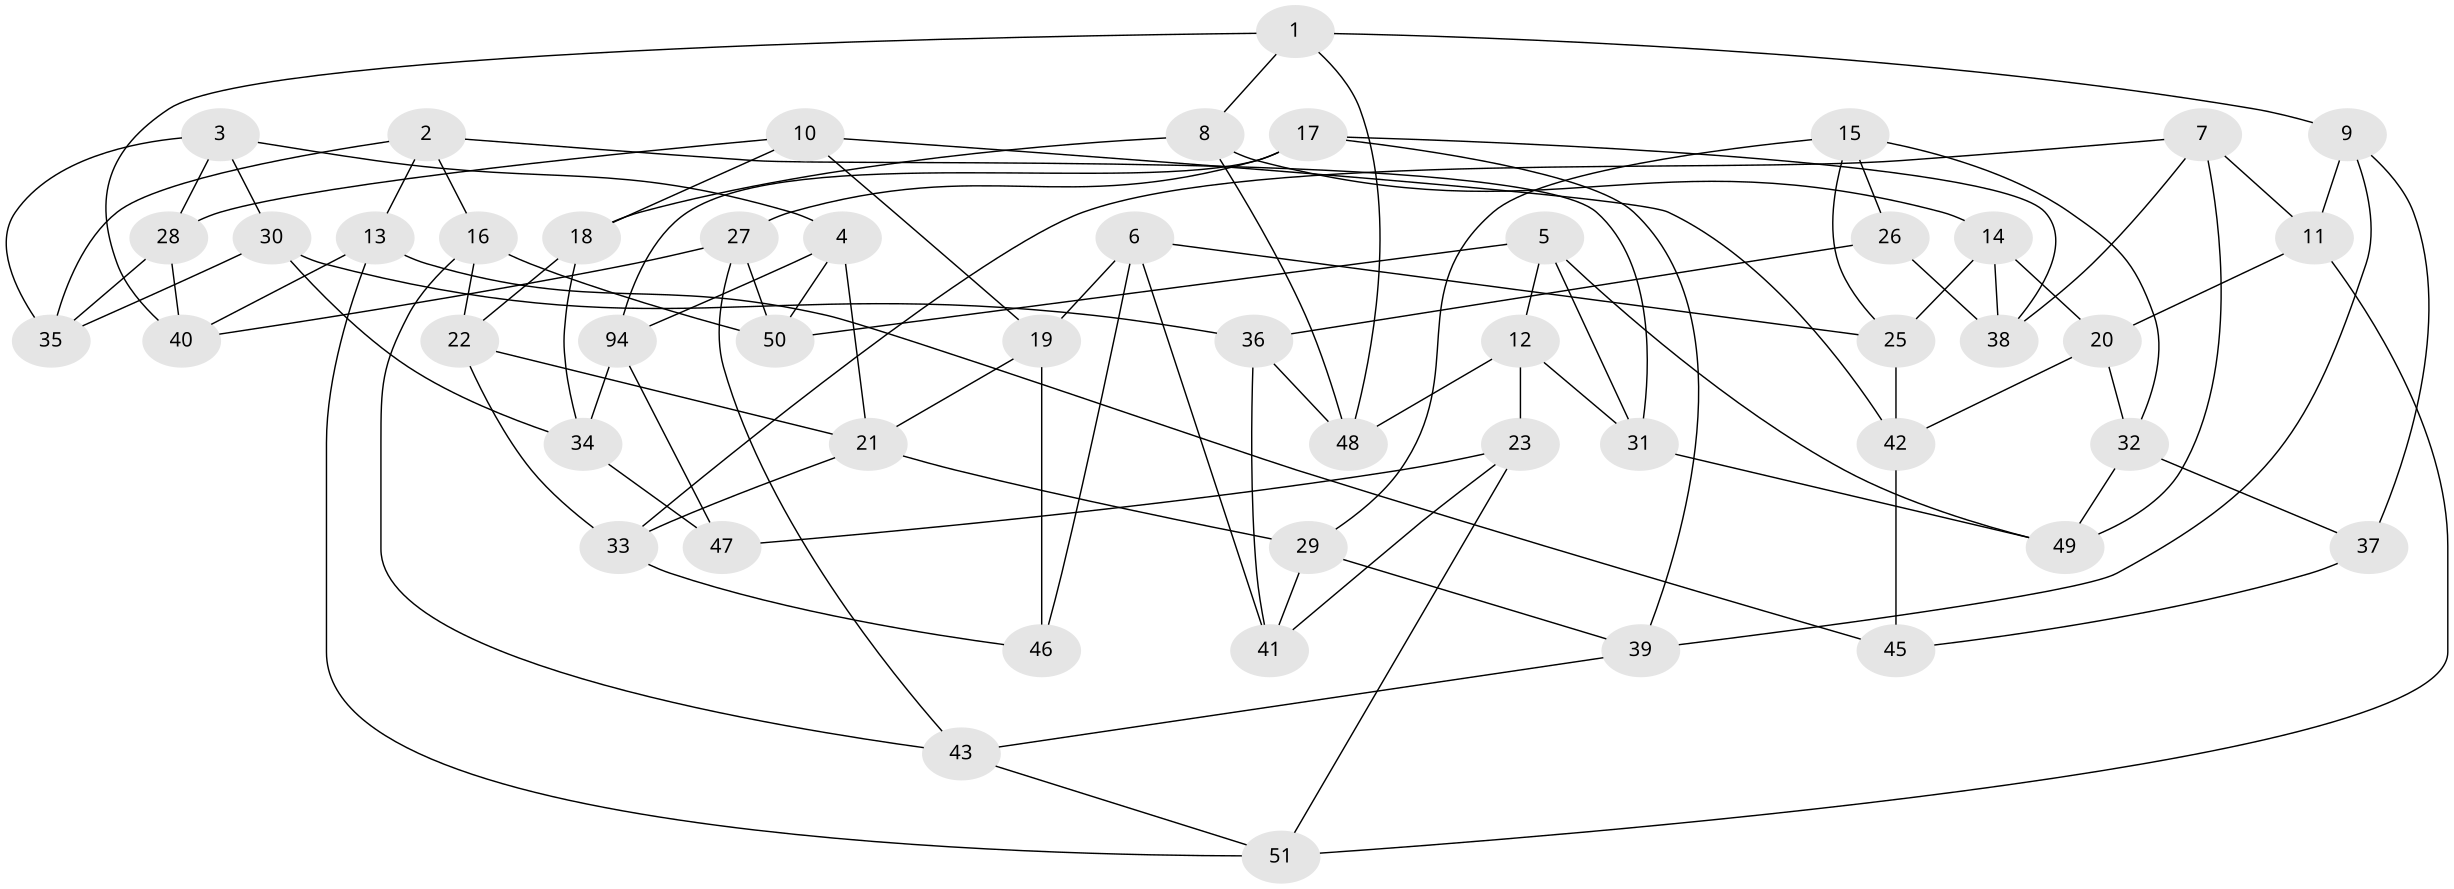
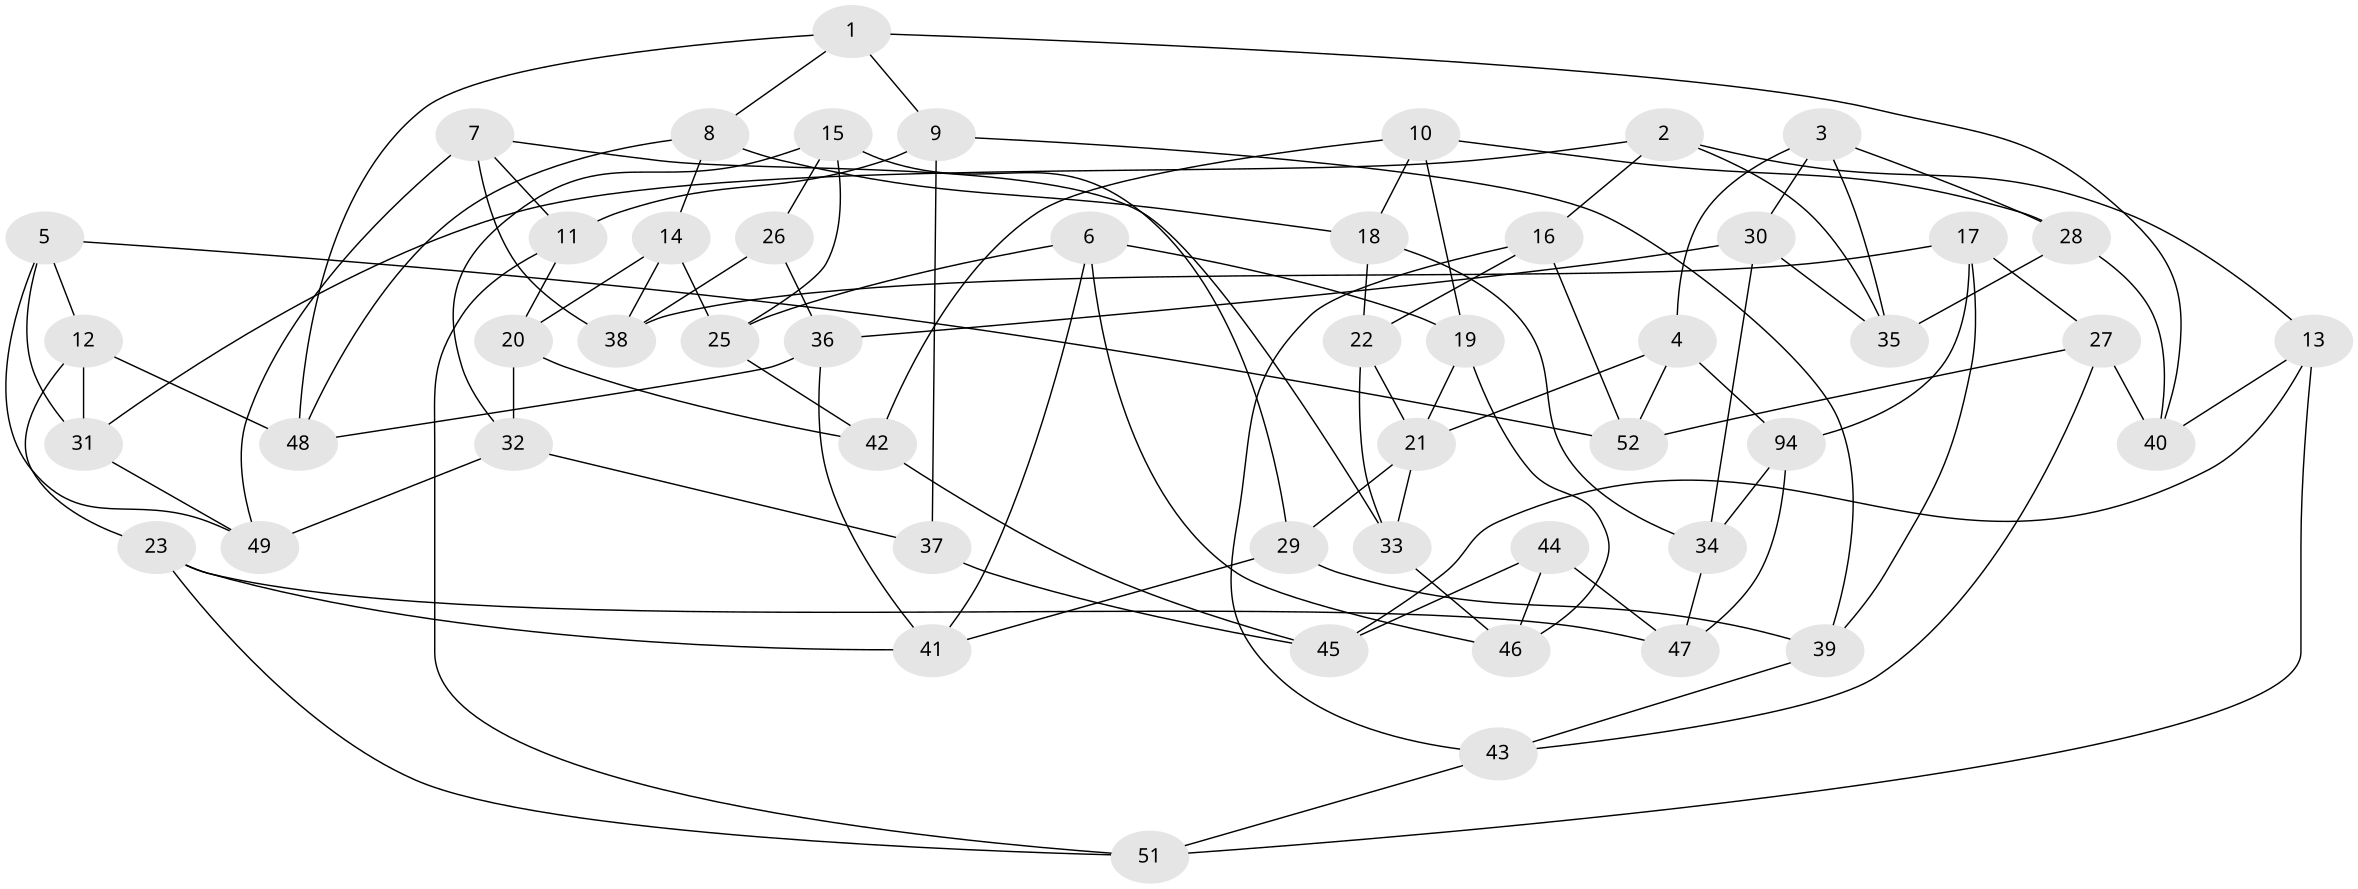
node "50": label "50" -> "52"
node "44": added
